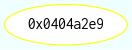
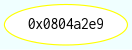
node "0x0404a2e9": label "0x0404a2e9" -> "0x0804a2e9"
